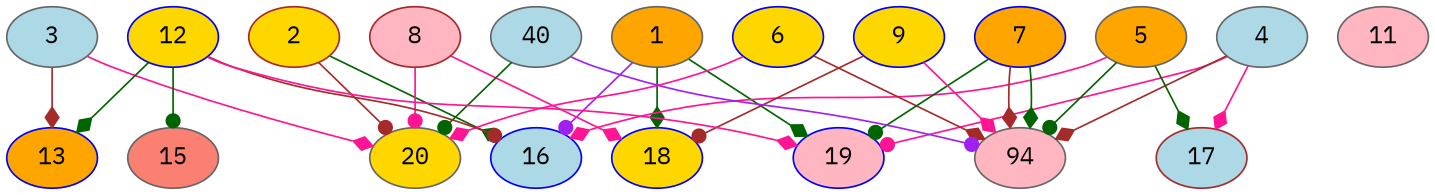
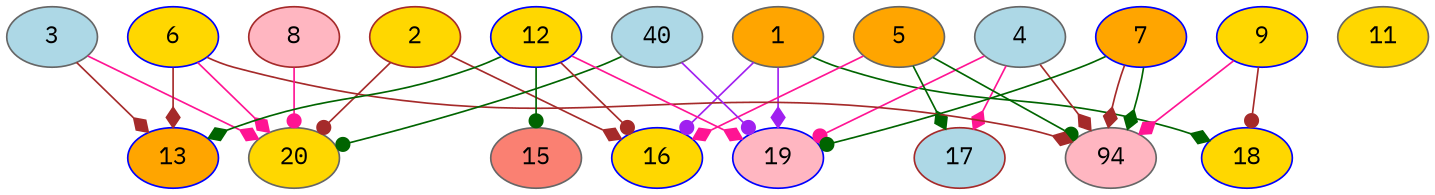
node "11": fillcolor lightpink -> gold
edge "6" -> "13": added
edge "2" -> "16": color darkgreen -> brown
edge "1" -> "19": color darkgreen -> purple
edge "8" -> "18": removed
edge "40" -> "94": now "40" -> "19"
node "16": fillcolor lightblue -> gold
